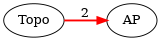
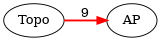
edge "Topo" -> "AP": label "2" -> "9"
